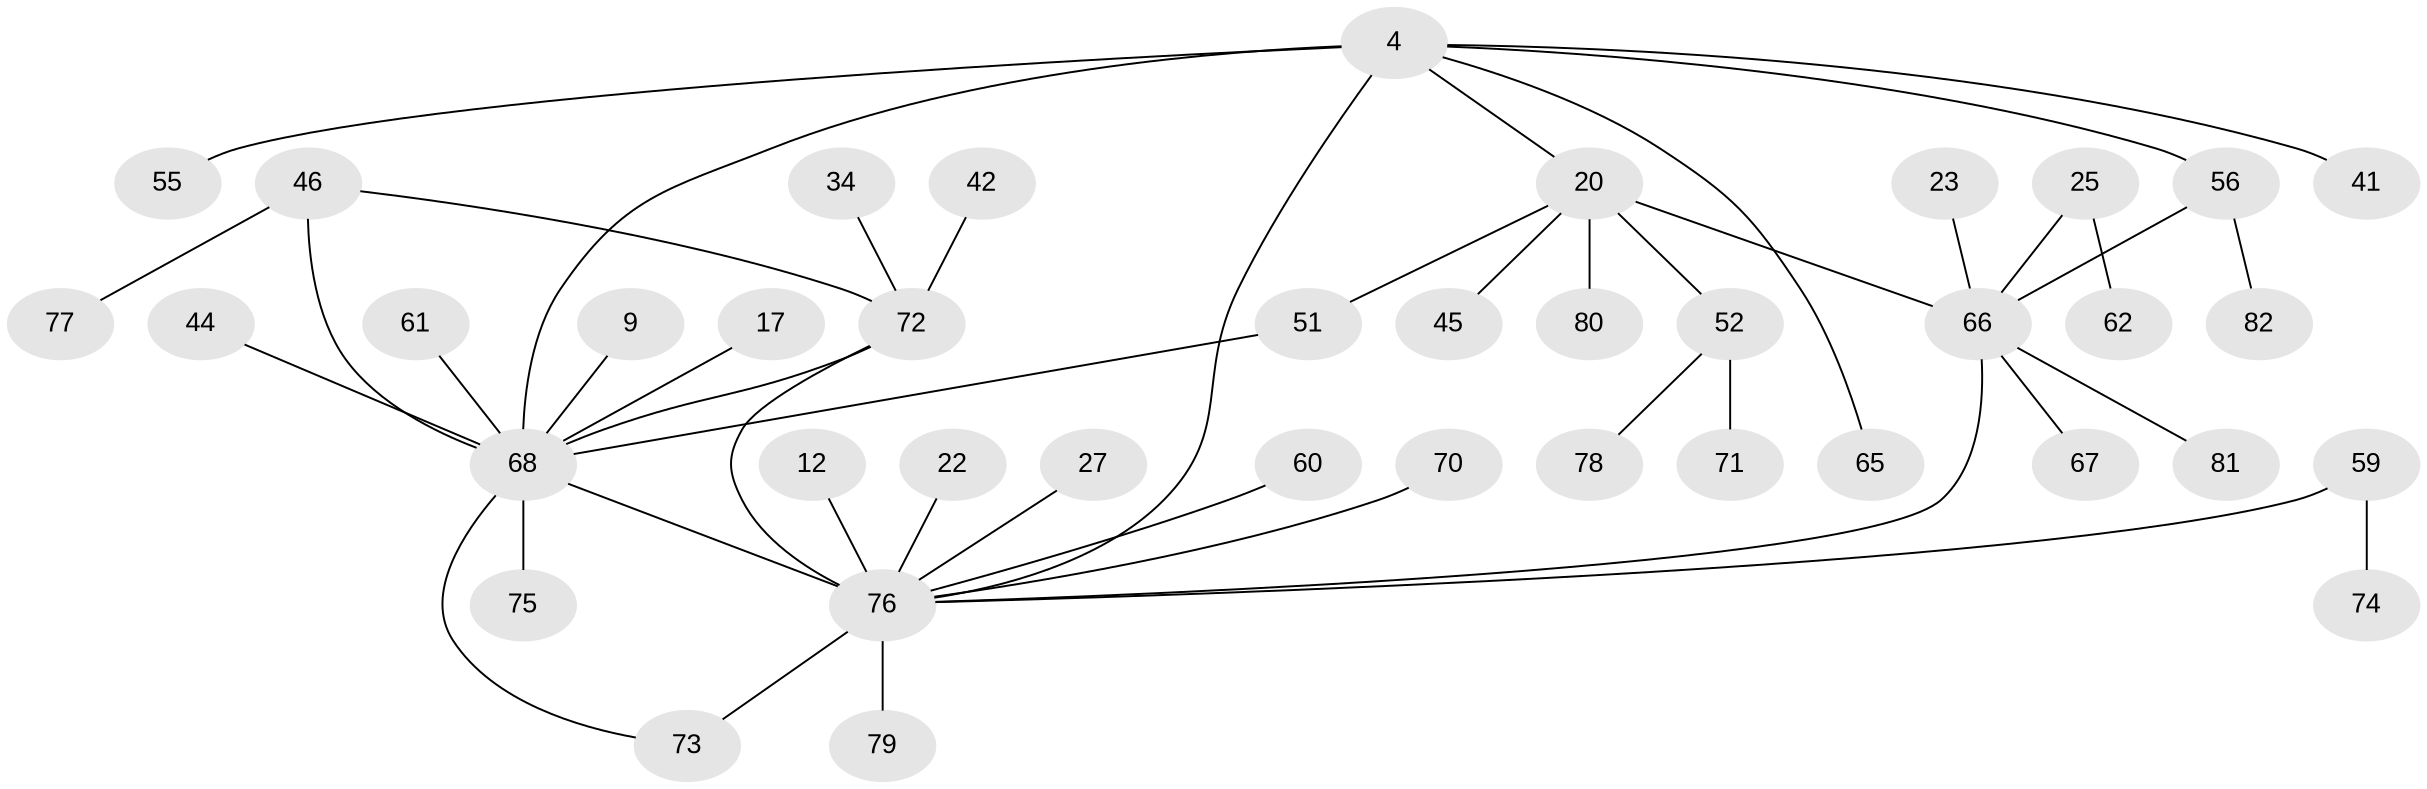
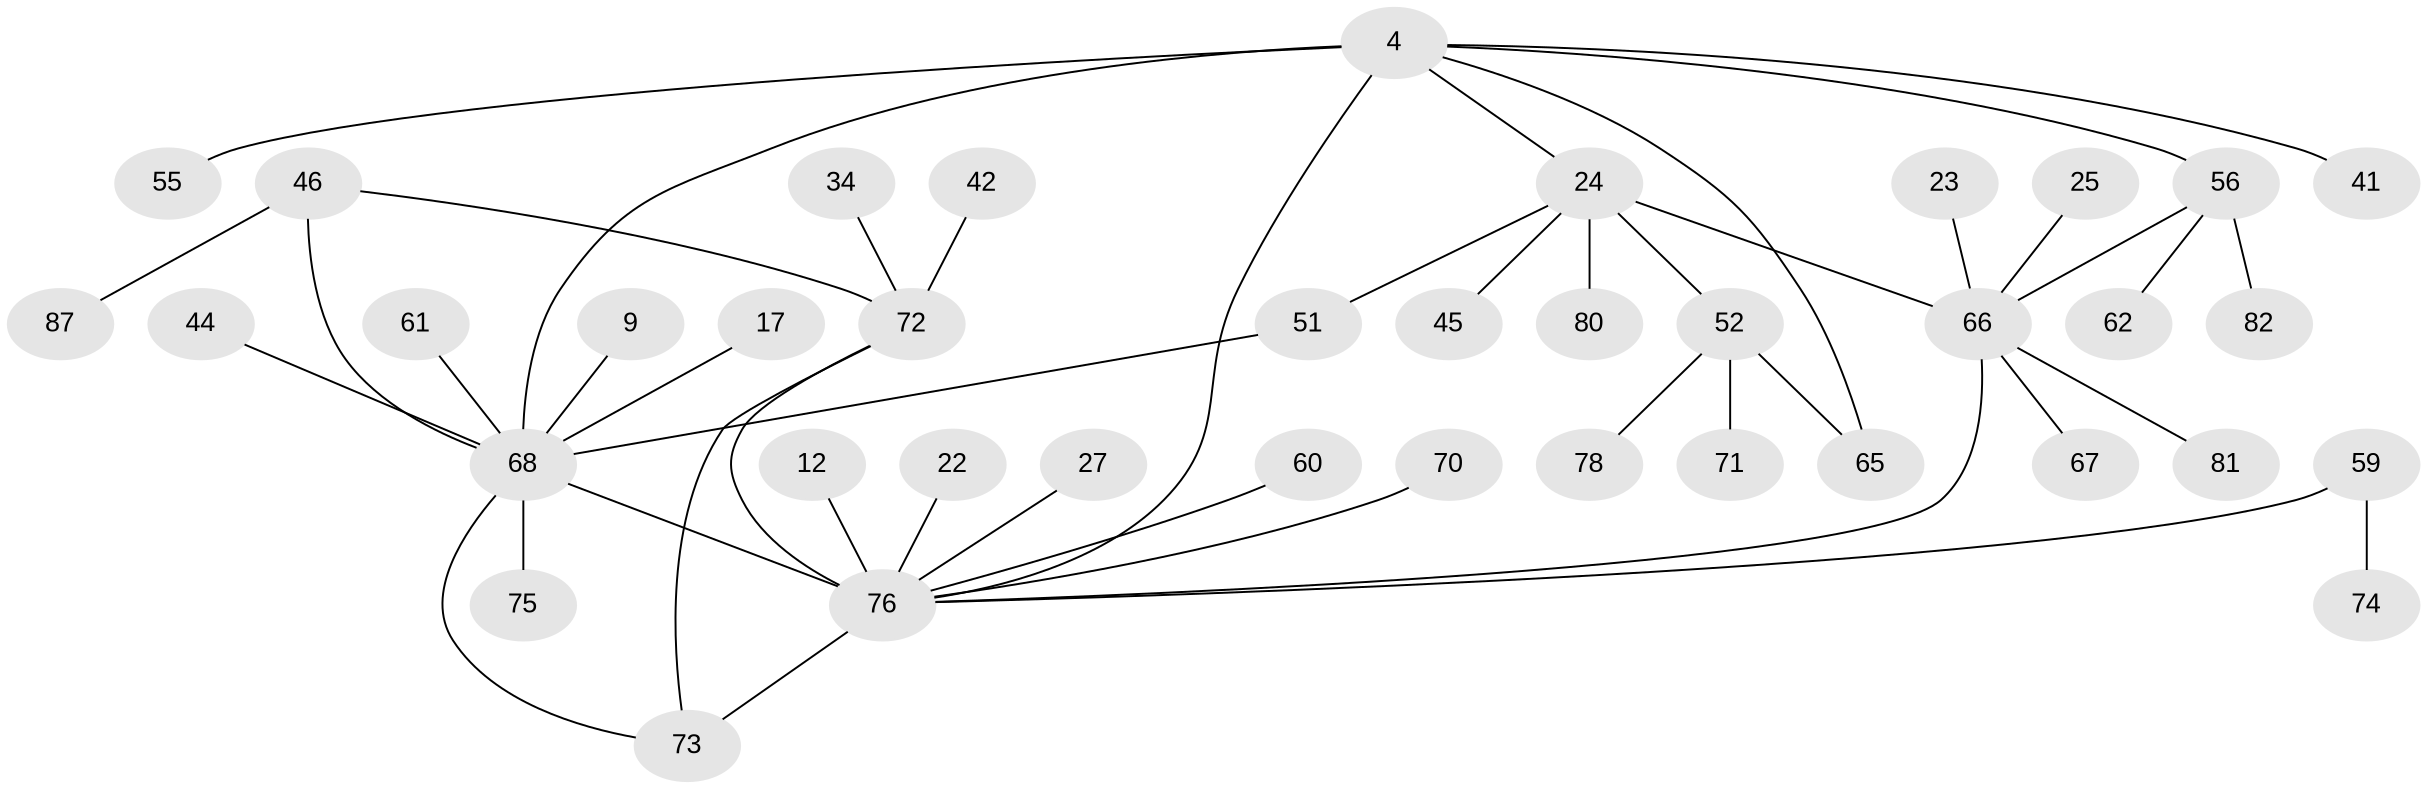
node "20": label "20" -> "24"
edge "25" -- "62": now "56" -- "62"
node "77": label "77" -> "87"
edge "52" -- "65": added
edge "72" -- "68": now "72" -- "73"
node "79": removed
